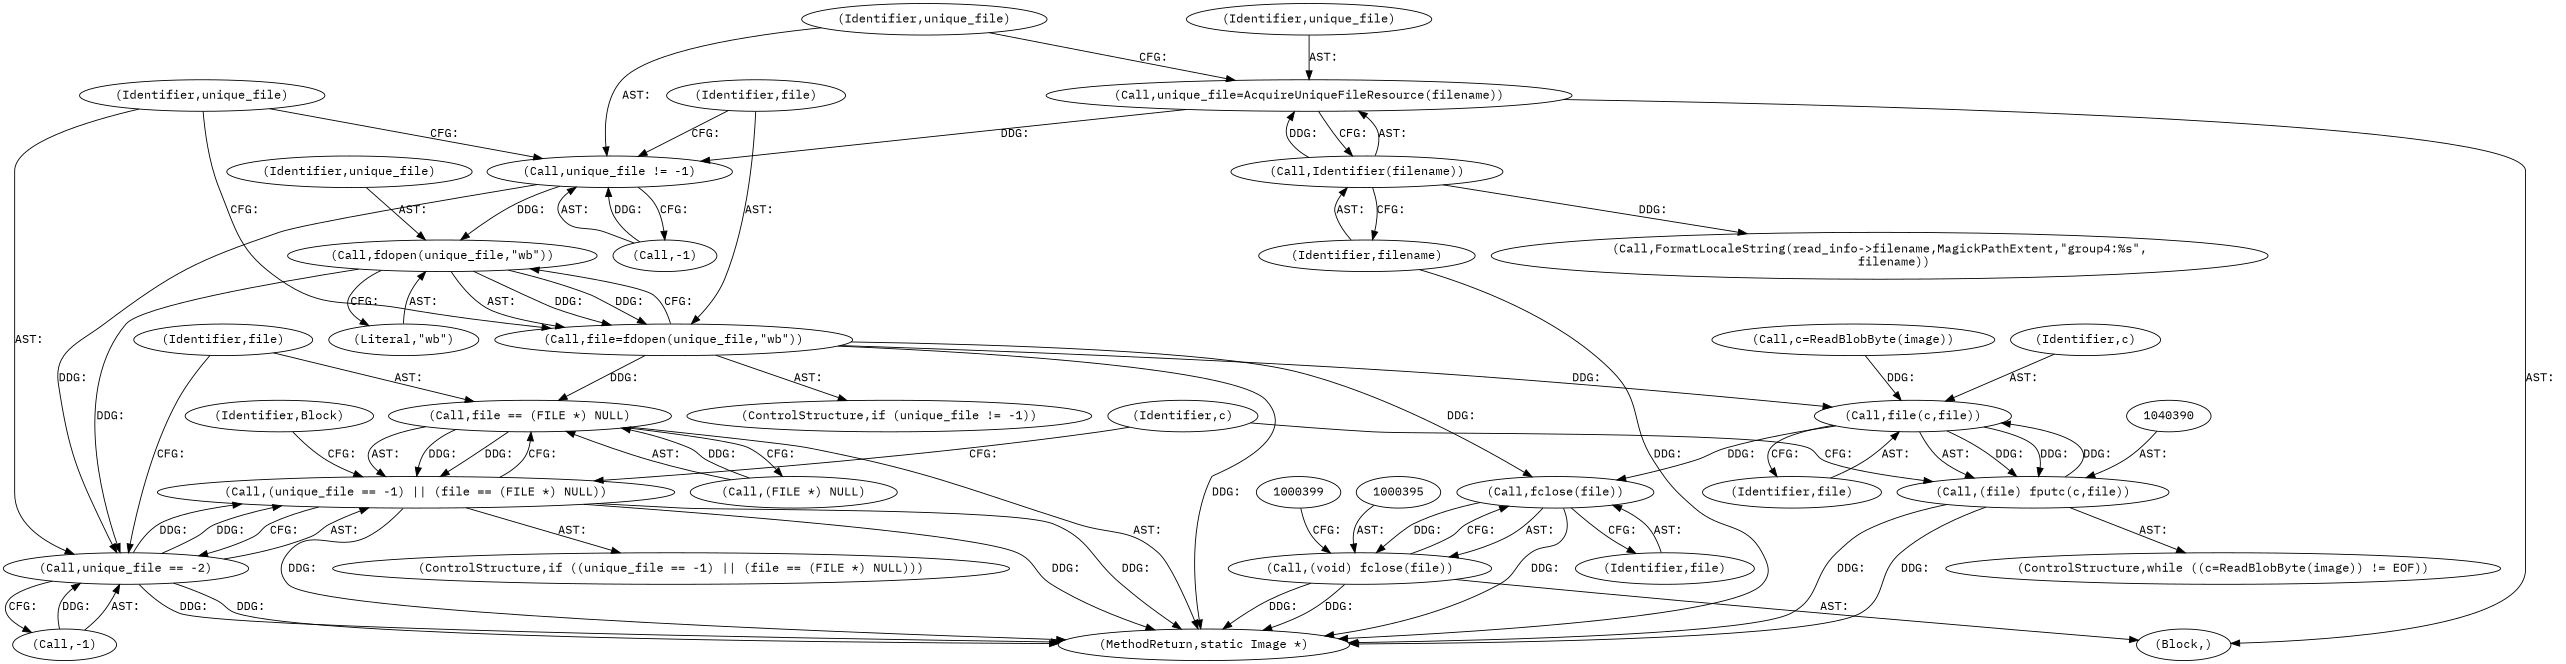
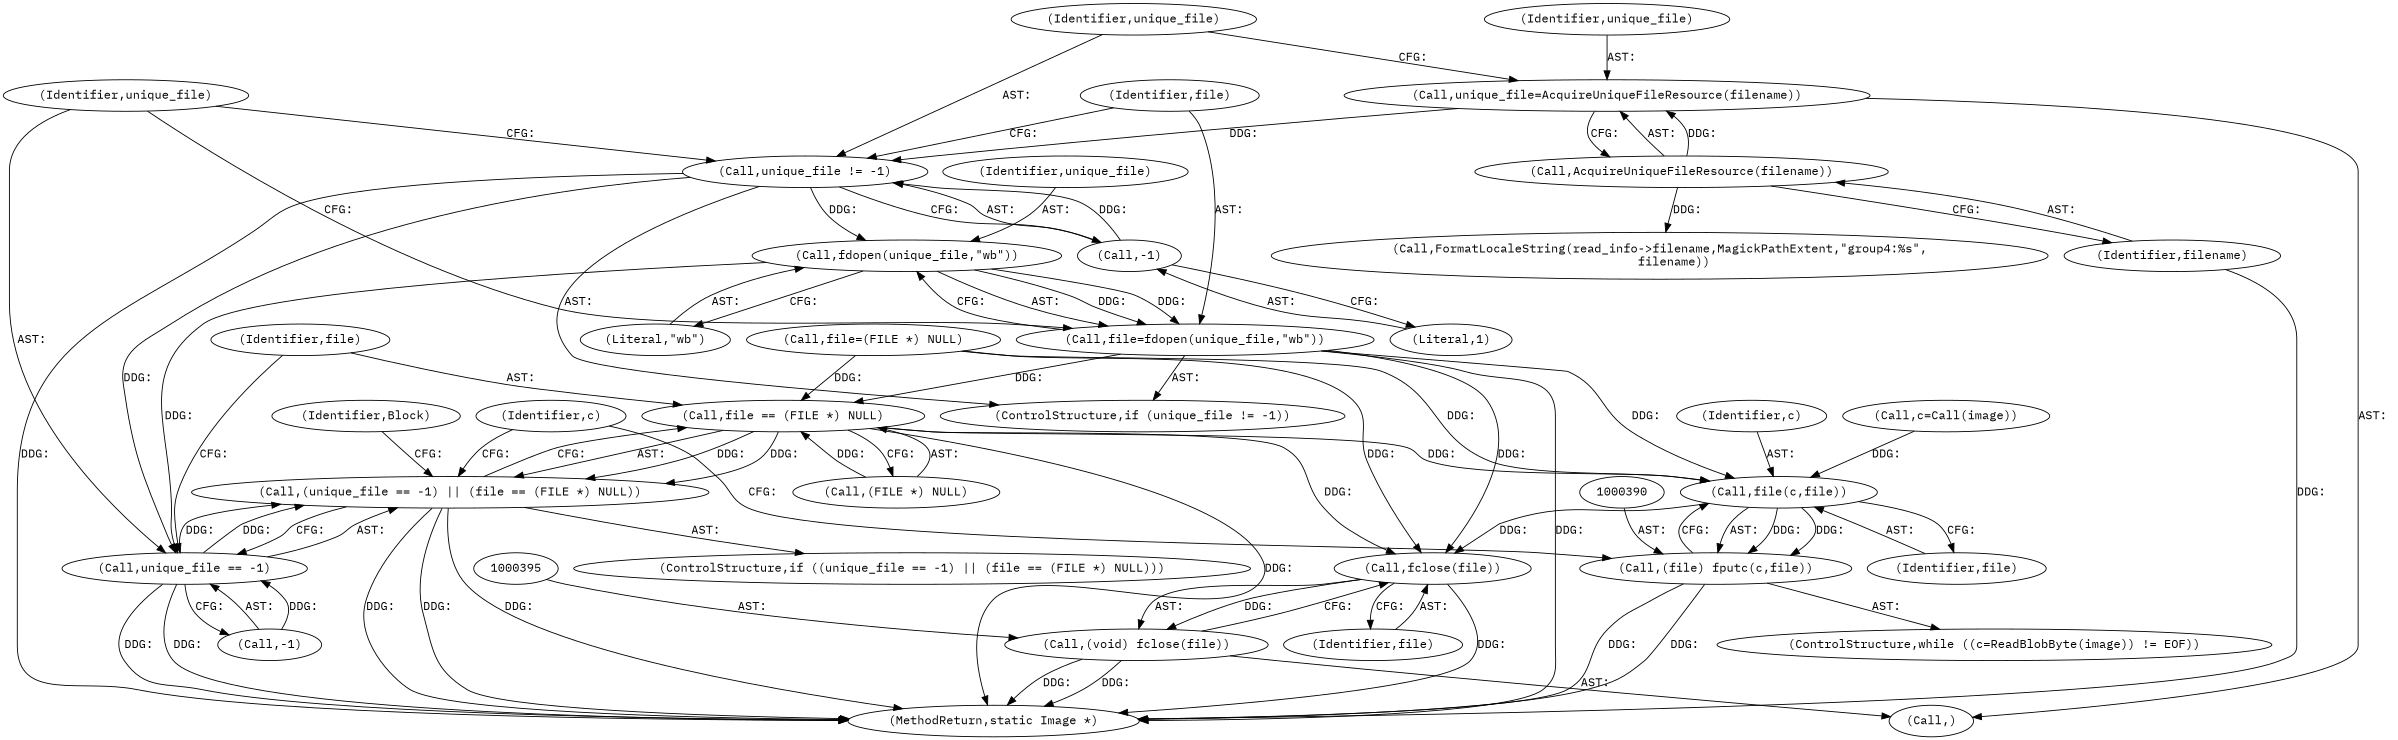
node "(Call,Identifier(filename))": label "(Call,Identifier(filename))" -> "(Call,AcquireUniqueFileResource(filename))"
node "(Call,file=(FILE *) NULL)": added
node "(Literal,1)": added
node "(Call,c=ReadBlobByte(image))": label "(Call,c=ReadBlobByte(image))" -> "(Call,c=Call(image))"
edge "(Call,unique_file != -1)" -> "(ControlStructure,if (unique_file != -1))": added, label "AST:"
node "1040390": label "1040390" -> "1000390"
edge "(Call,file == (FILE *) NULL)" -> "(Call,file(c,file))": added, label "DDG:"
edge "(Call,file == (FILE *) NULL)" -> "(Call,fclose(file))": added, label "DDG:"
edge "(Call,(file) fputc(c,file))" -> "(Call,file(c,file))": label "DDG: " -> "CFG: "
node "1000399": removed
edge "(Call,file == (FILE *) NULL)" -> "(MethodReturn,static Image *)": label "AST: " -> "DDG: "
node "(Call,unique_file == -2)": label "(Call,unique_file == -2)" -> "(Call,unique_file == -1)"
edge "(Call,unique_file != -1)" -> "(MethodReturn,static Image *)": added, label "DDG:"
node "(Block,)": label "(Block,)" -> "(Call,)"
